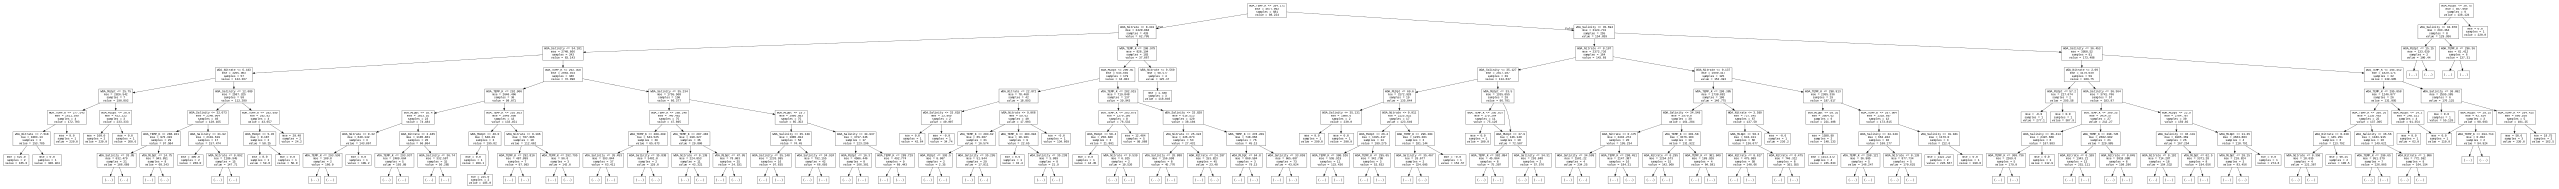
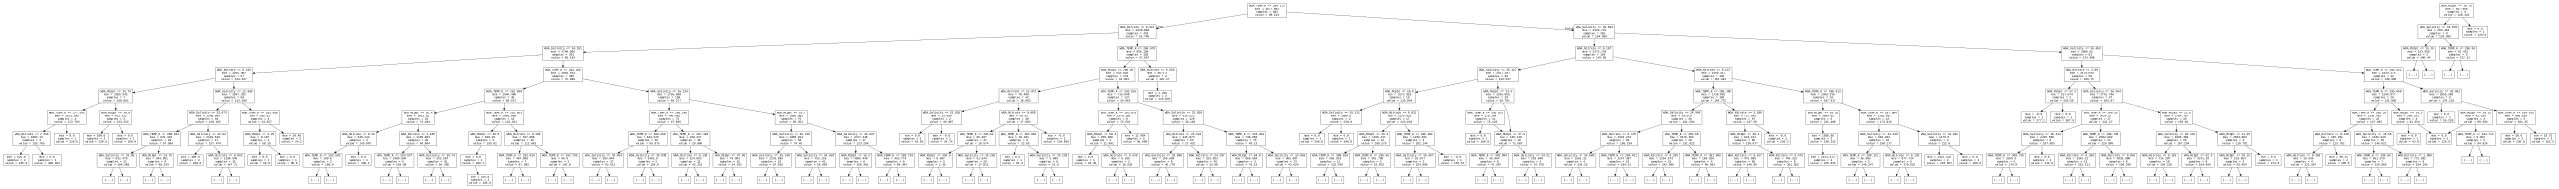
edge "WOA_MLDpt <= 46.0 mse = 648.29 samples = 3 value = 195.82" -> "mse = 225.0 samples = 2 value = 185.0": now "mse = 0.0 samples = 1 value = 939.1" -> "mse = 225.0 samples = 2 value = 185.0"
